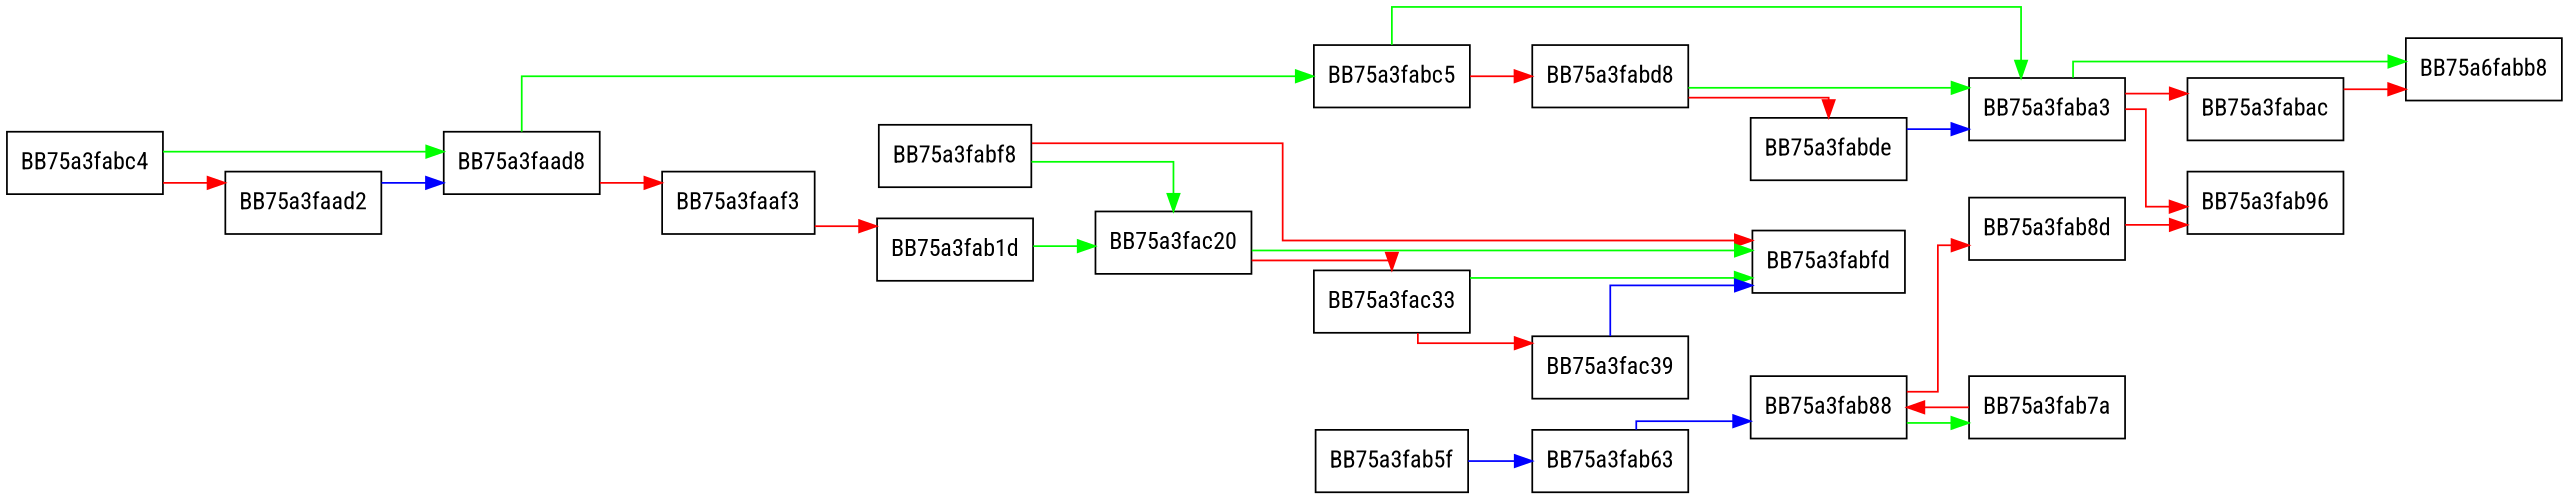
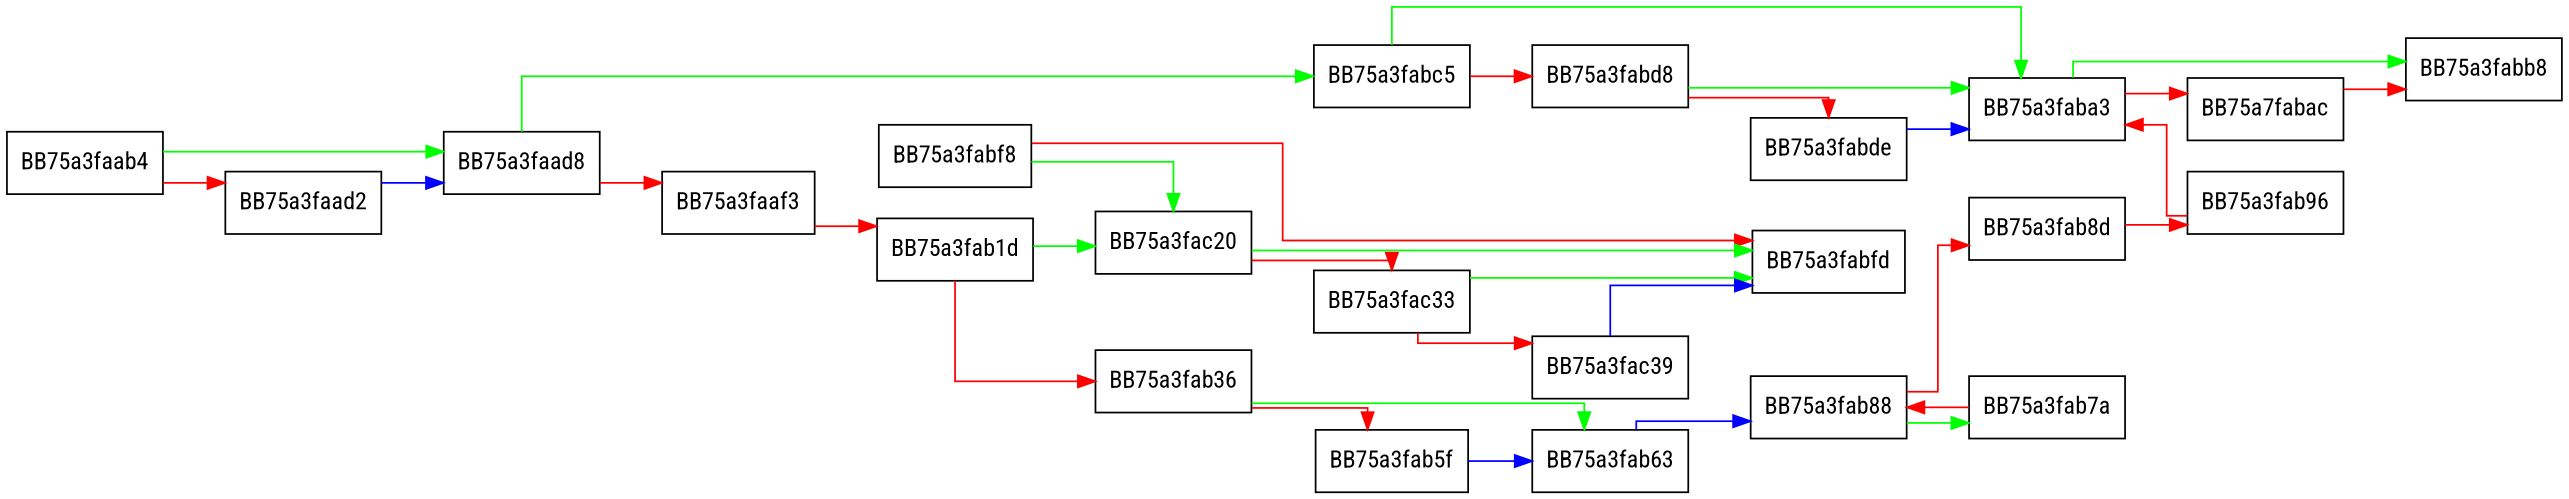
node "BB75a6fabb8": label "BB75a6fabb8" -> "BB75a3fabb8"
node "BB75a3fabac": label "BB75a3fabac" -> "BB75a7fabac"
edge "BB75a3faba3" -> "BB75a3fab96": reversed
node "BB75a3fabc4": label "BB75a3fabc4" -> "BB75a3faab4"
node "BB75a3fab36": added
